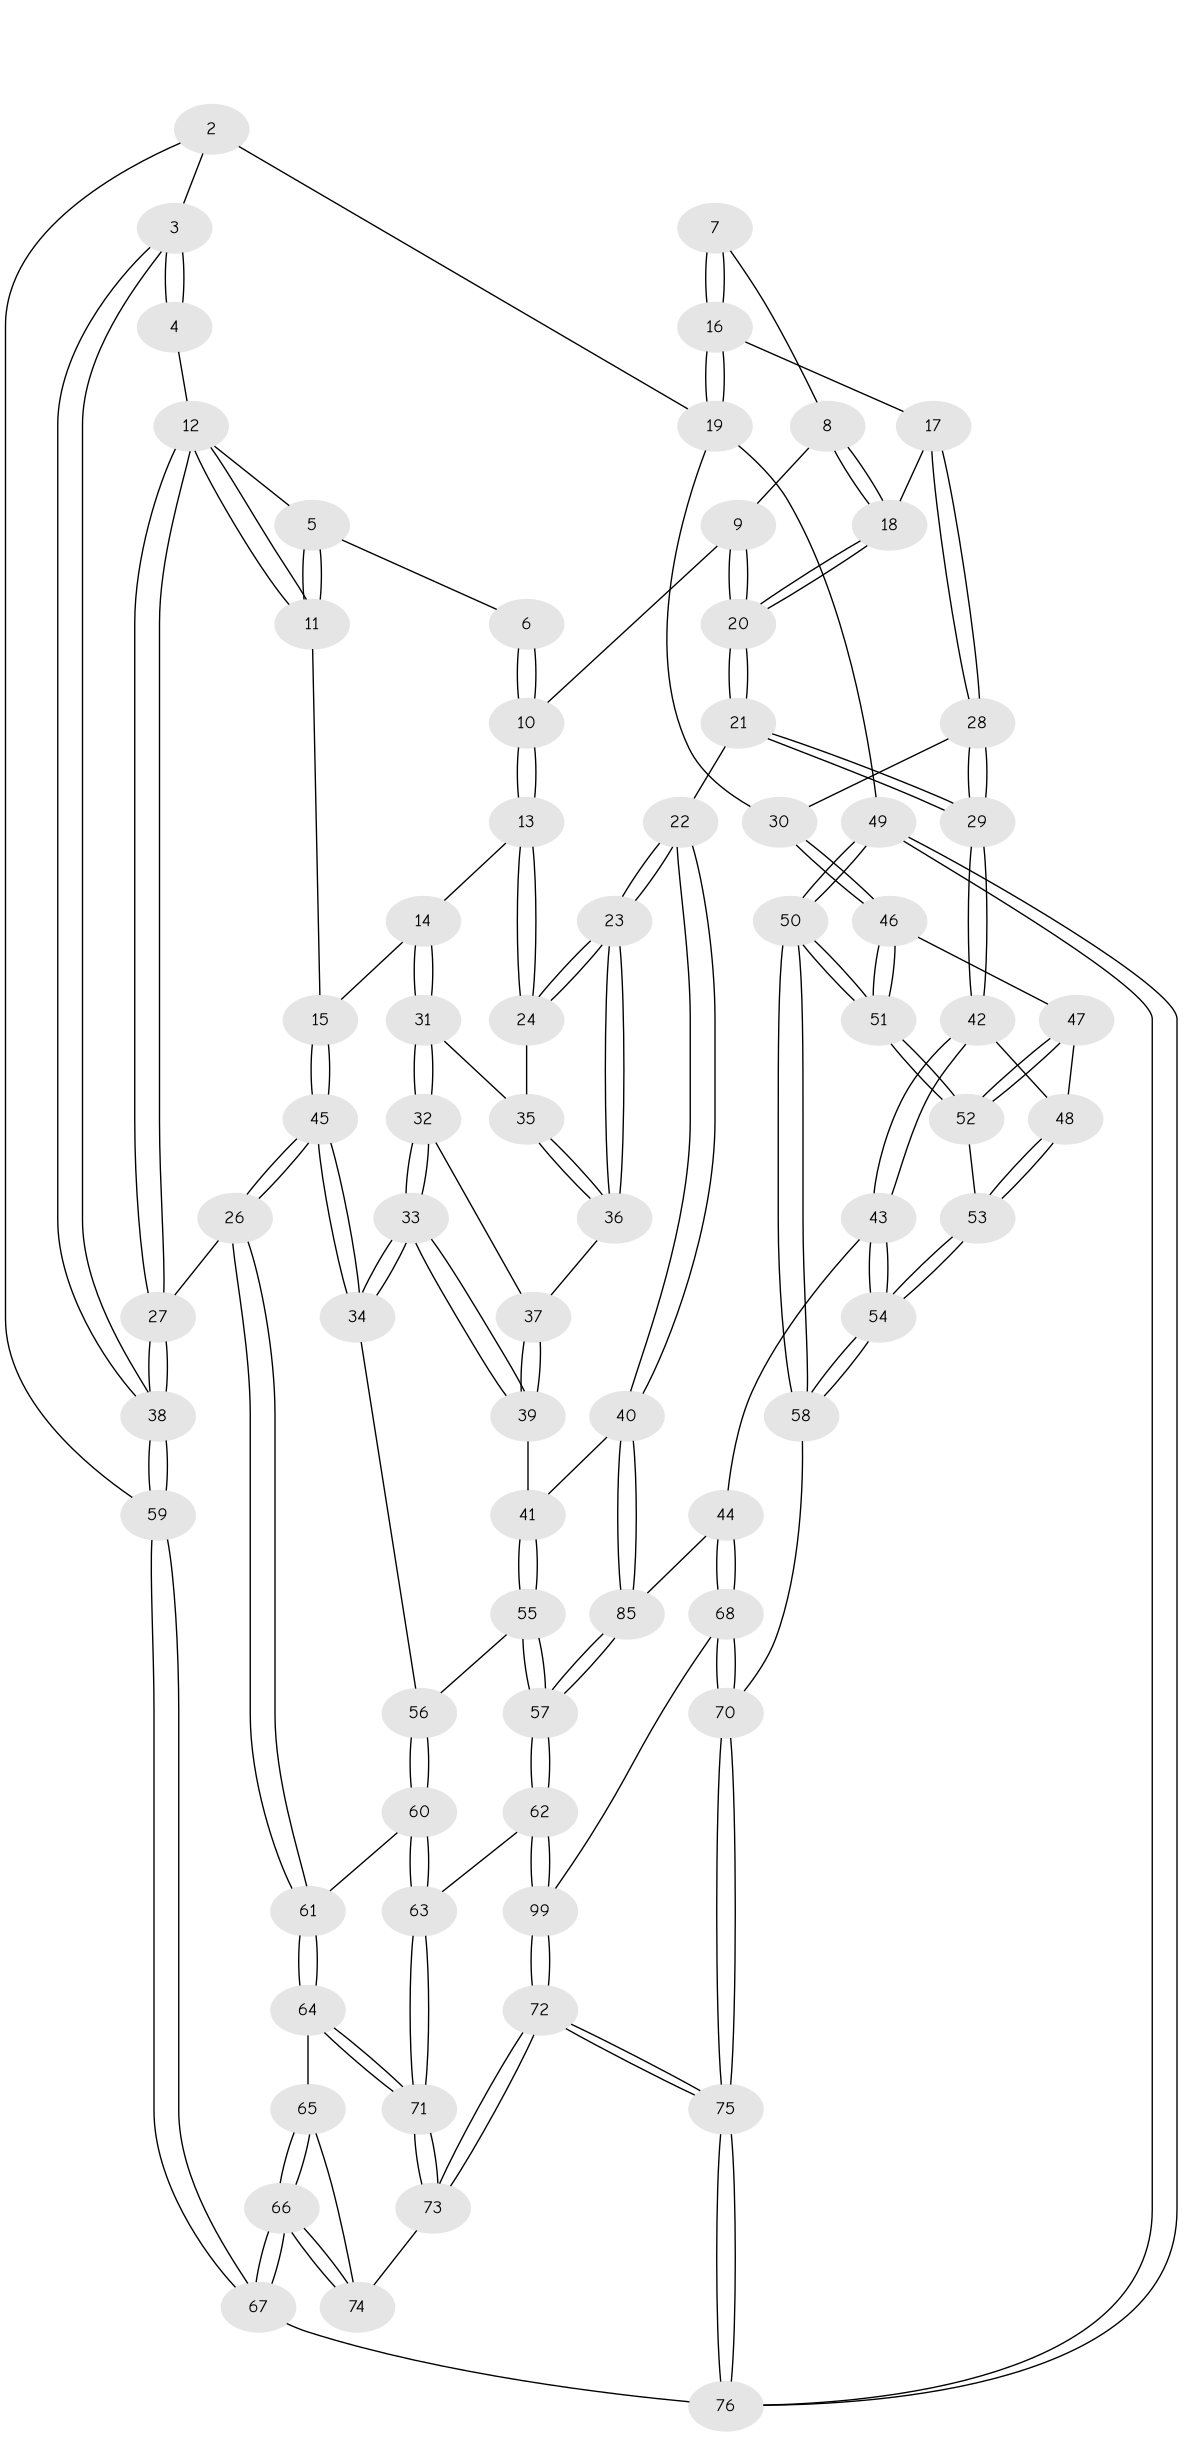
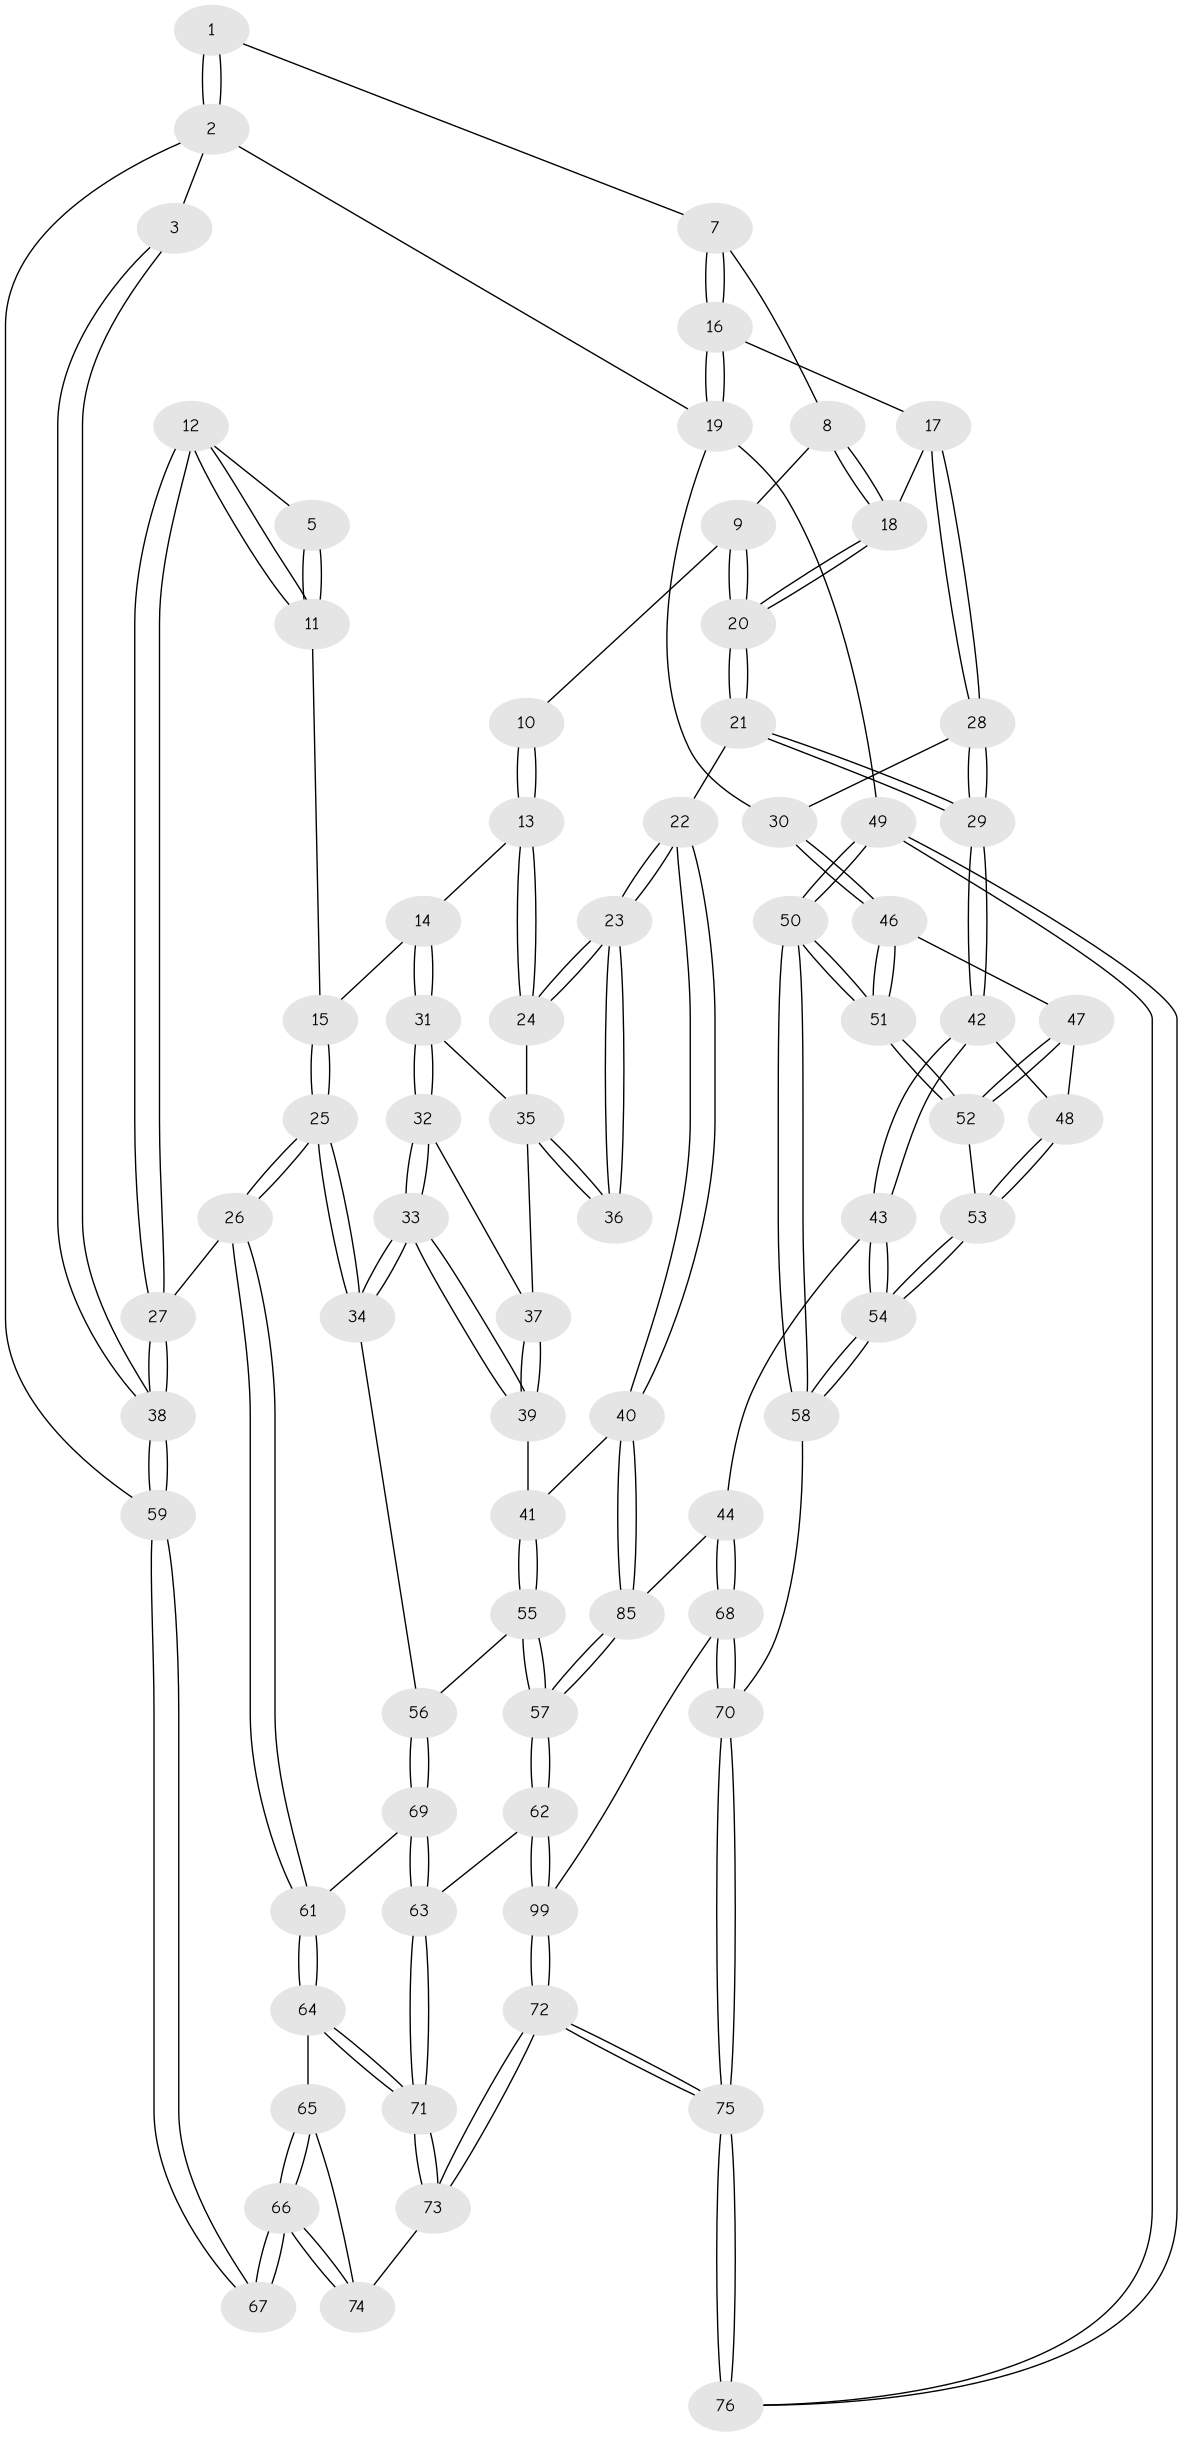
node "1": added
node "4": removed
node "6": removed
node "45": label "45" -> "25"
edge "36" -- "37": now "35" -- "37"
node "60": label "60" -> "69"
edge "67" -- "76": removed
